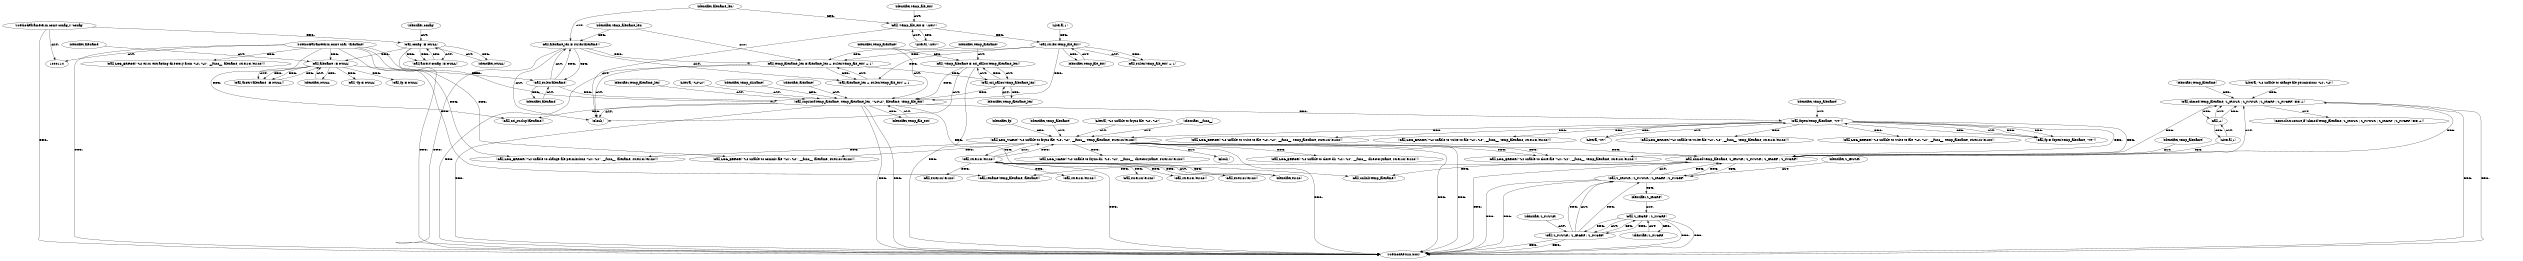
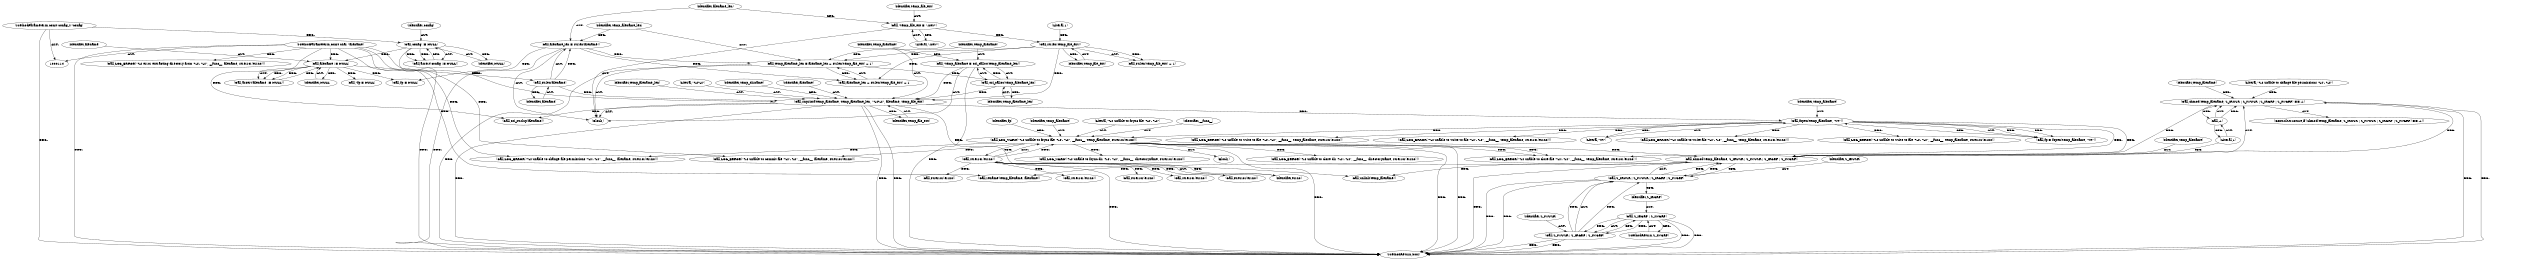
edge "(Call,filename_len = strlen(filename))" -> "(Call,filename_len + strlen(temp_file_ext) + 1)": label "AST: " -> "DDG: "
edge "(Call,filename_len = strlen(filename))" -> "(Call,strlen(filename))": now "(Call,filename_len = strlen(filename))" -> "(Call,fp = NULL)"
node "(Identifier,S_IWGRP)": label "(Identifier,S_IWGRP)" -> "(MethodReturn,S_IWGRP)"
